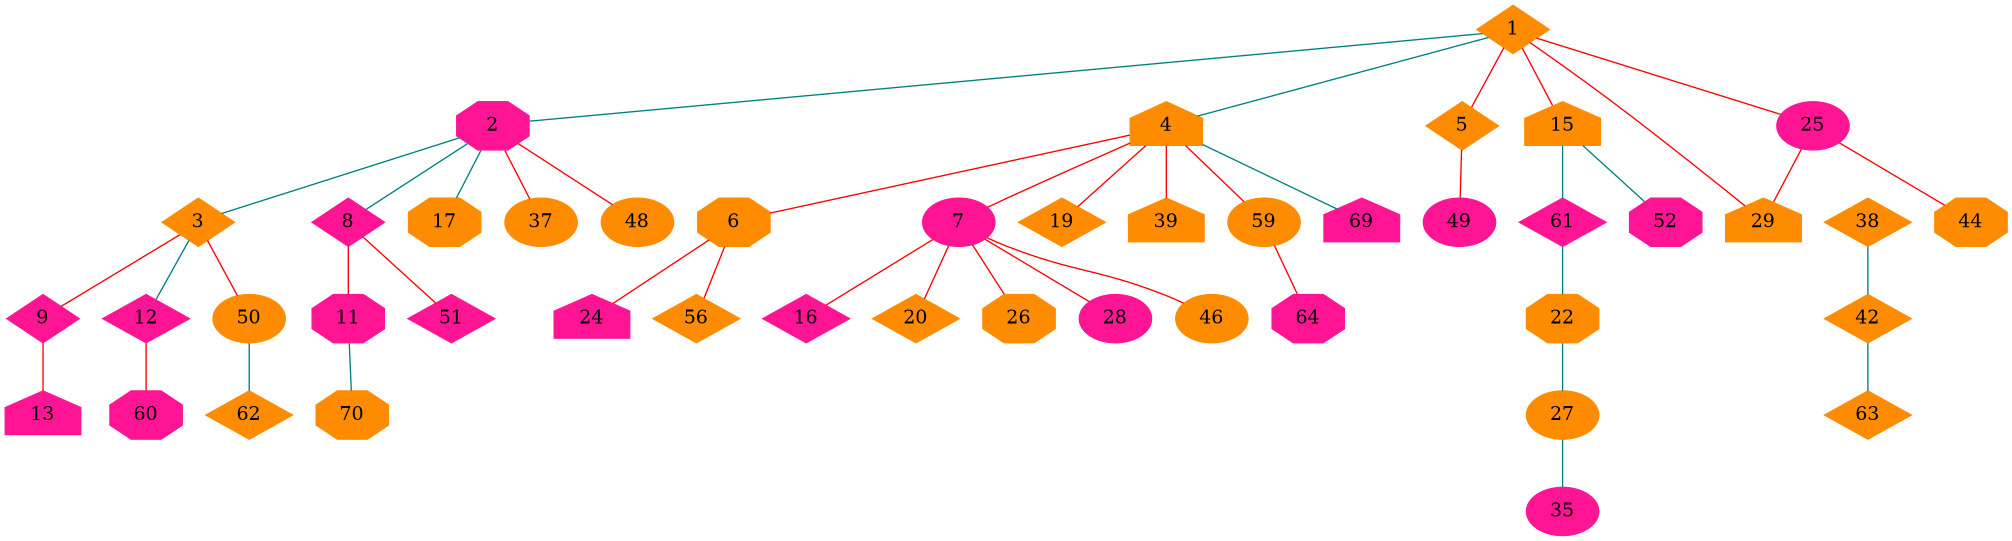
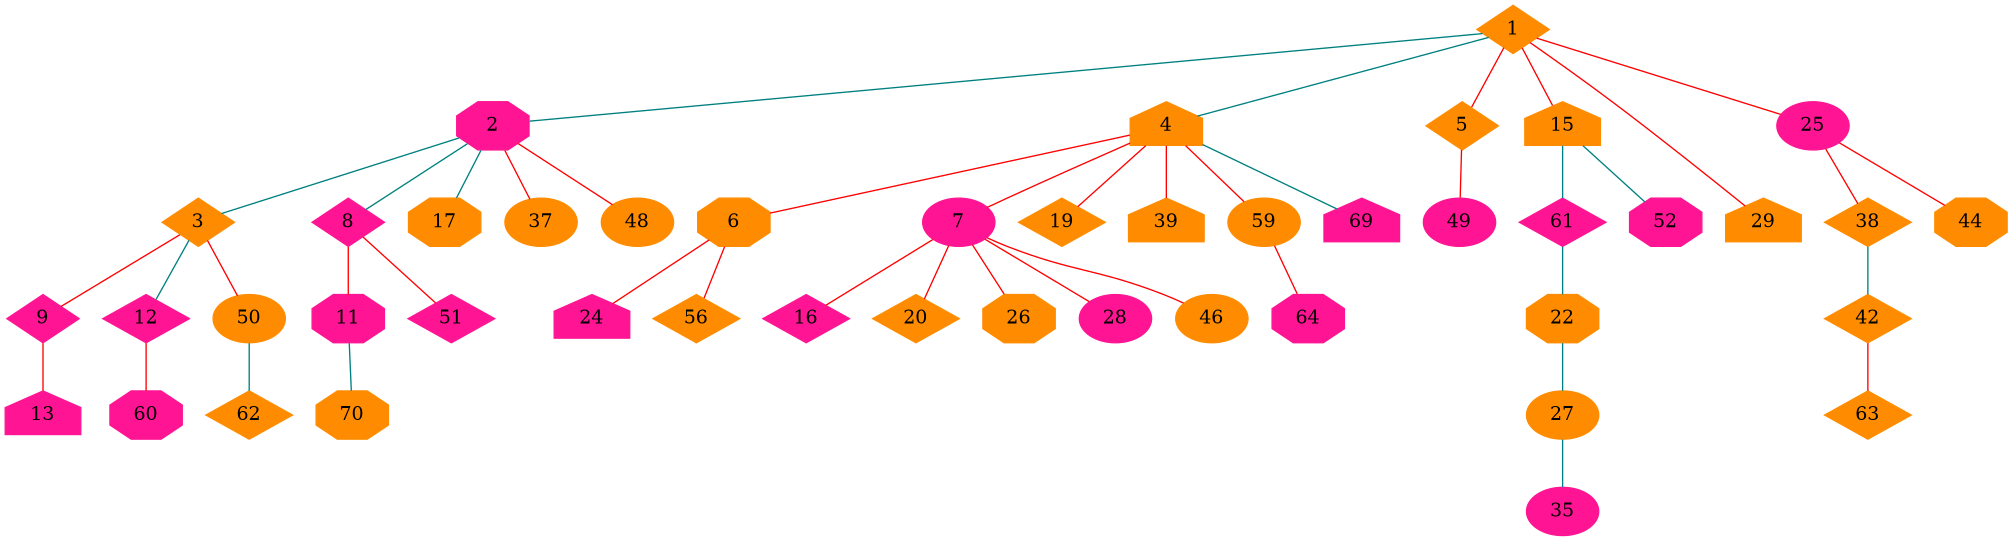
edge "25" -- "29": now "25" -- "38"
edge "42" -- "63": color teal -> red
